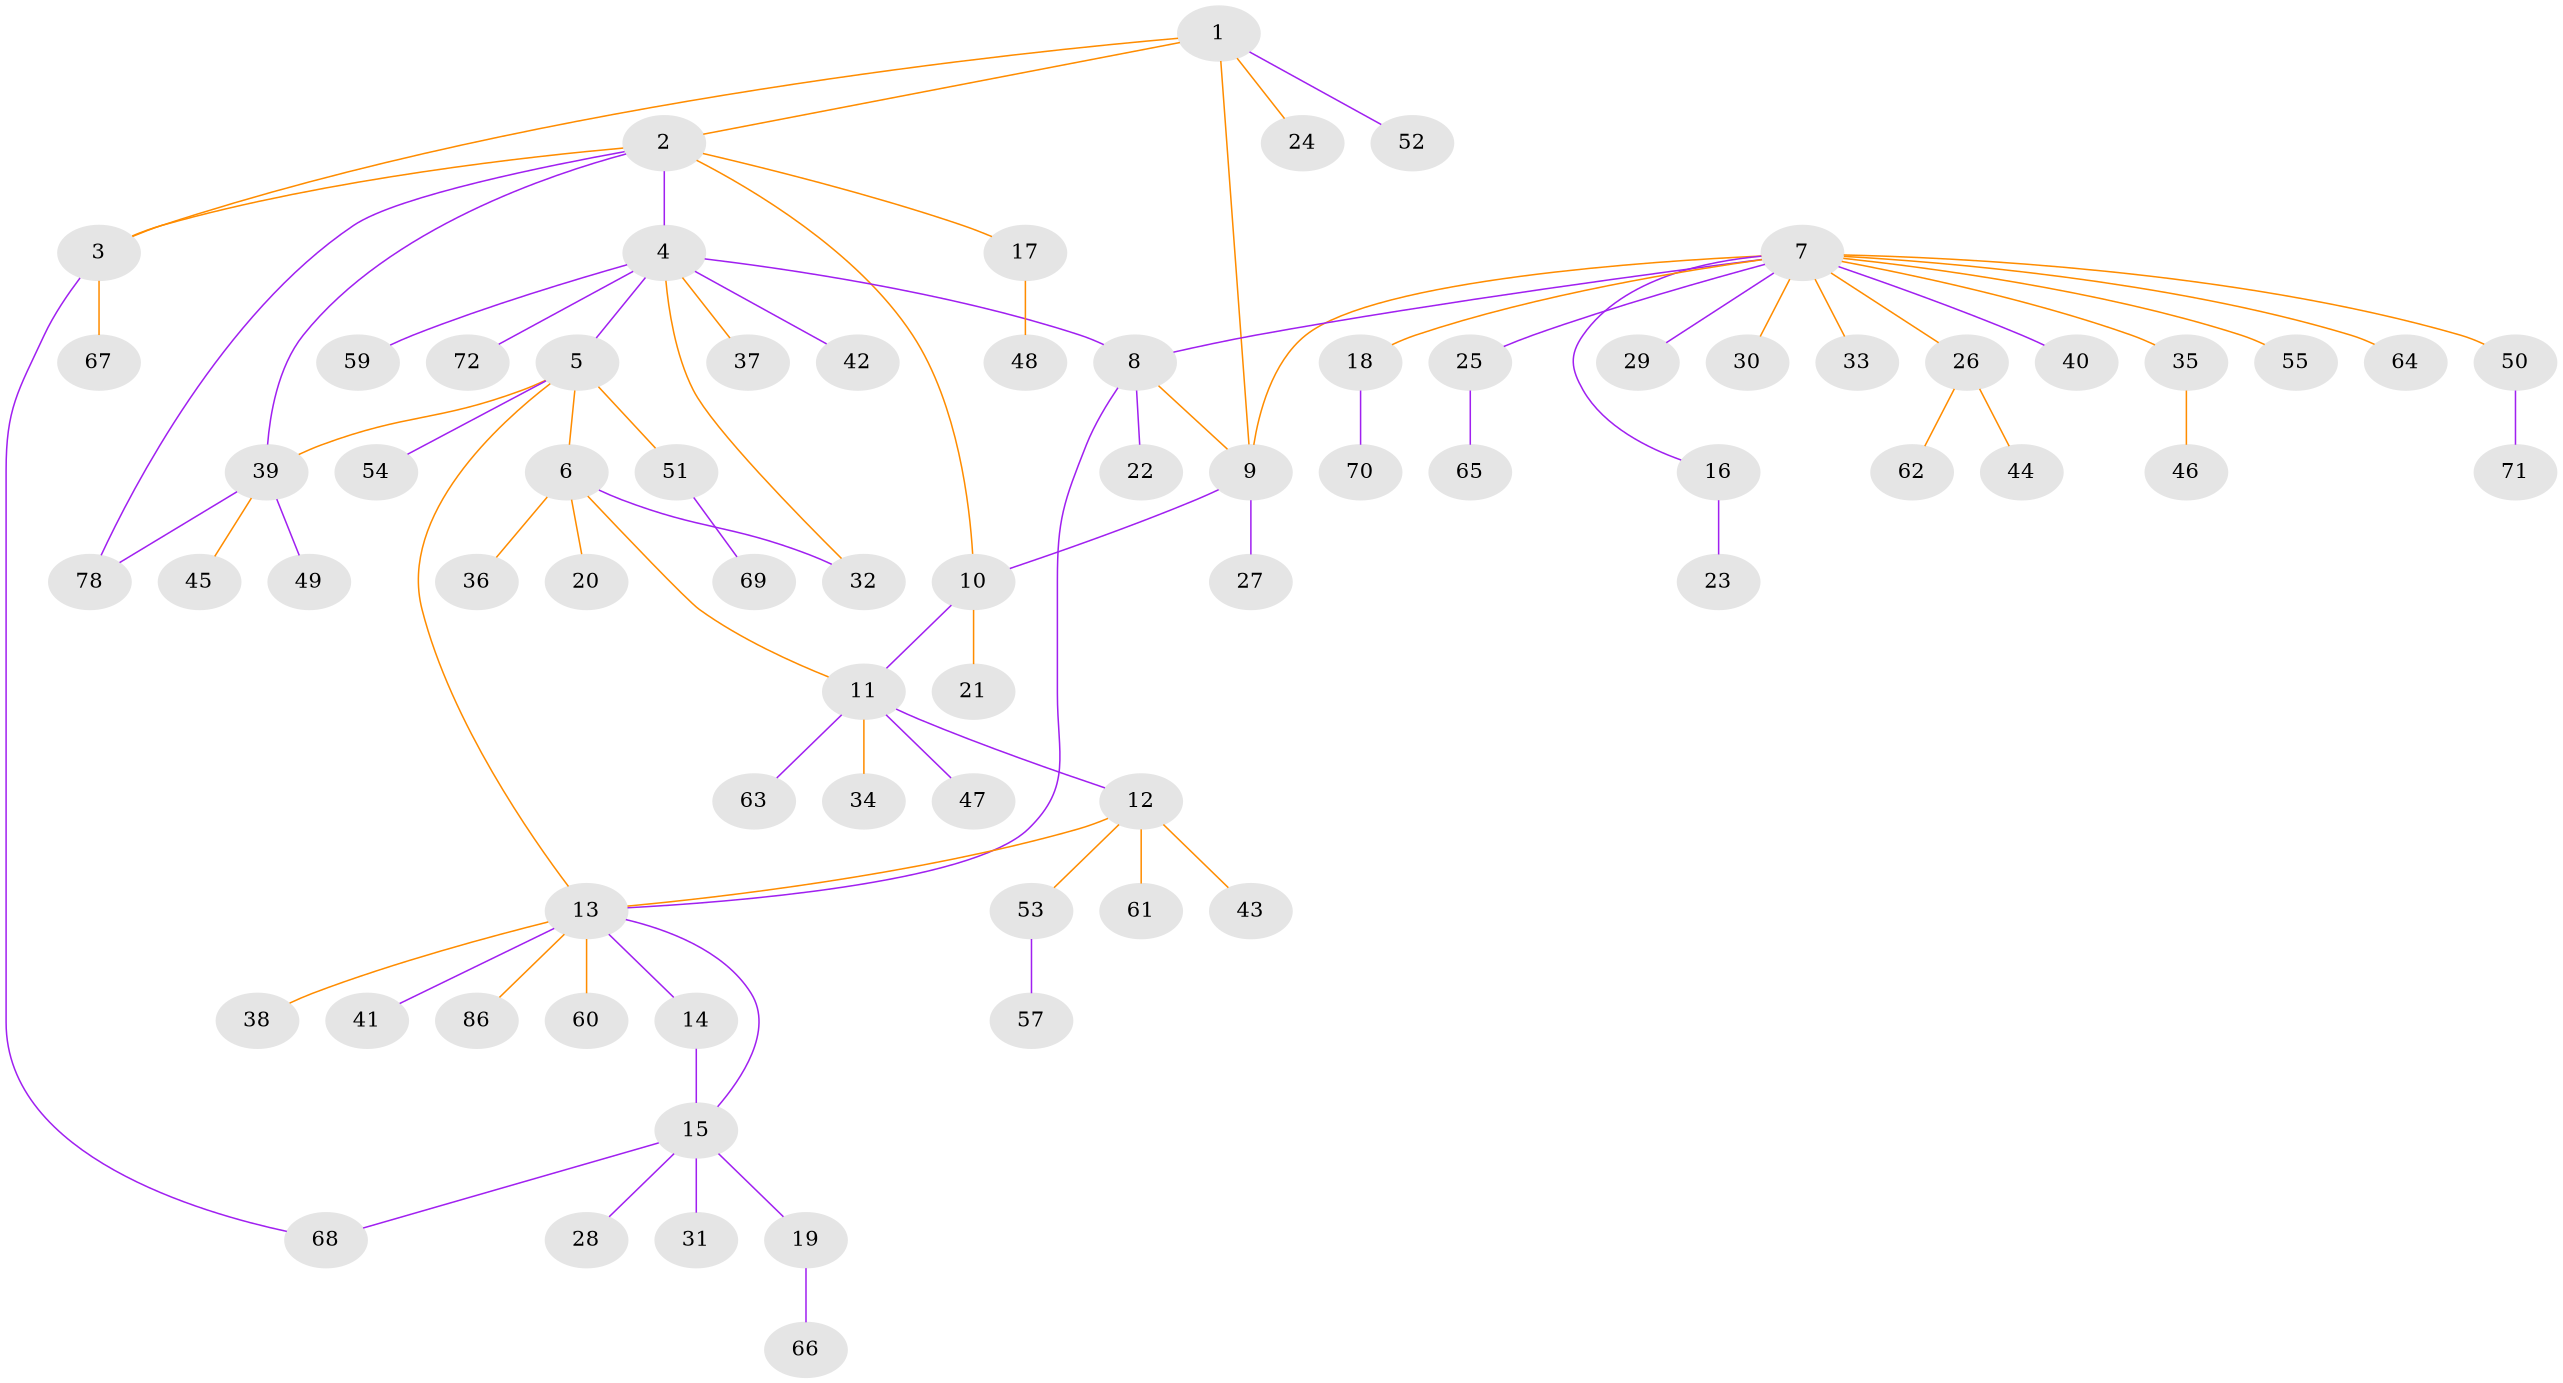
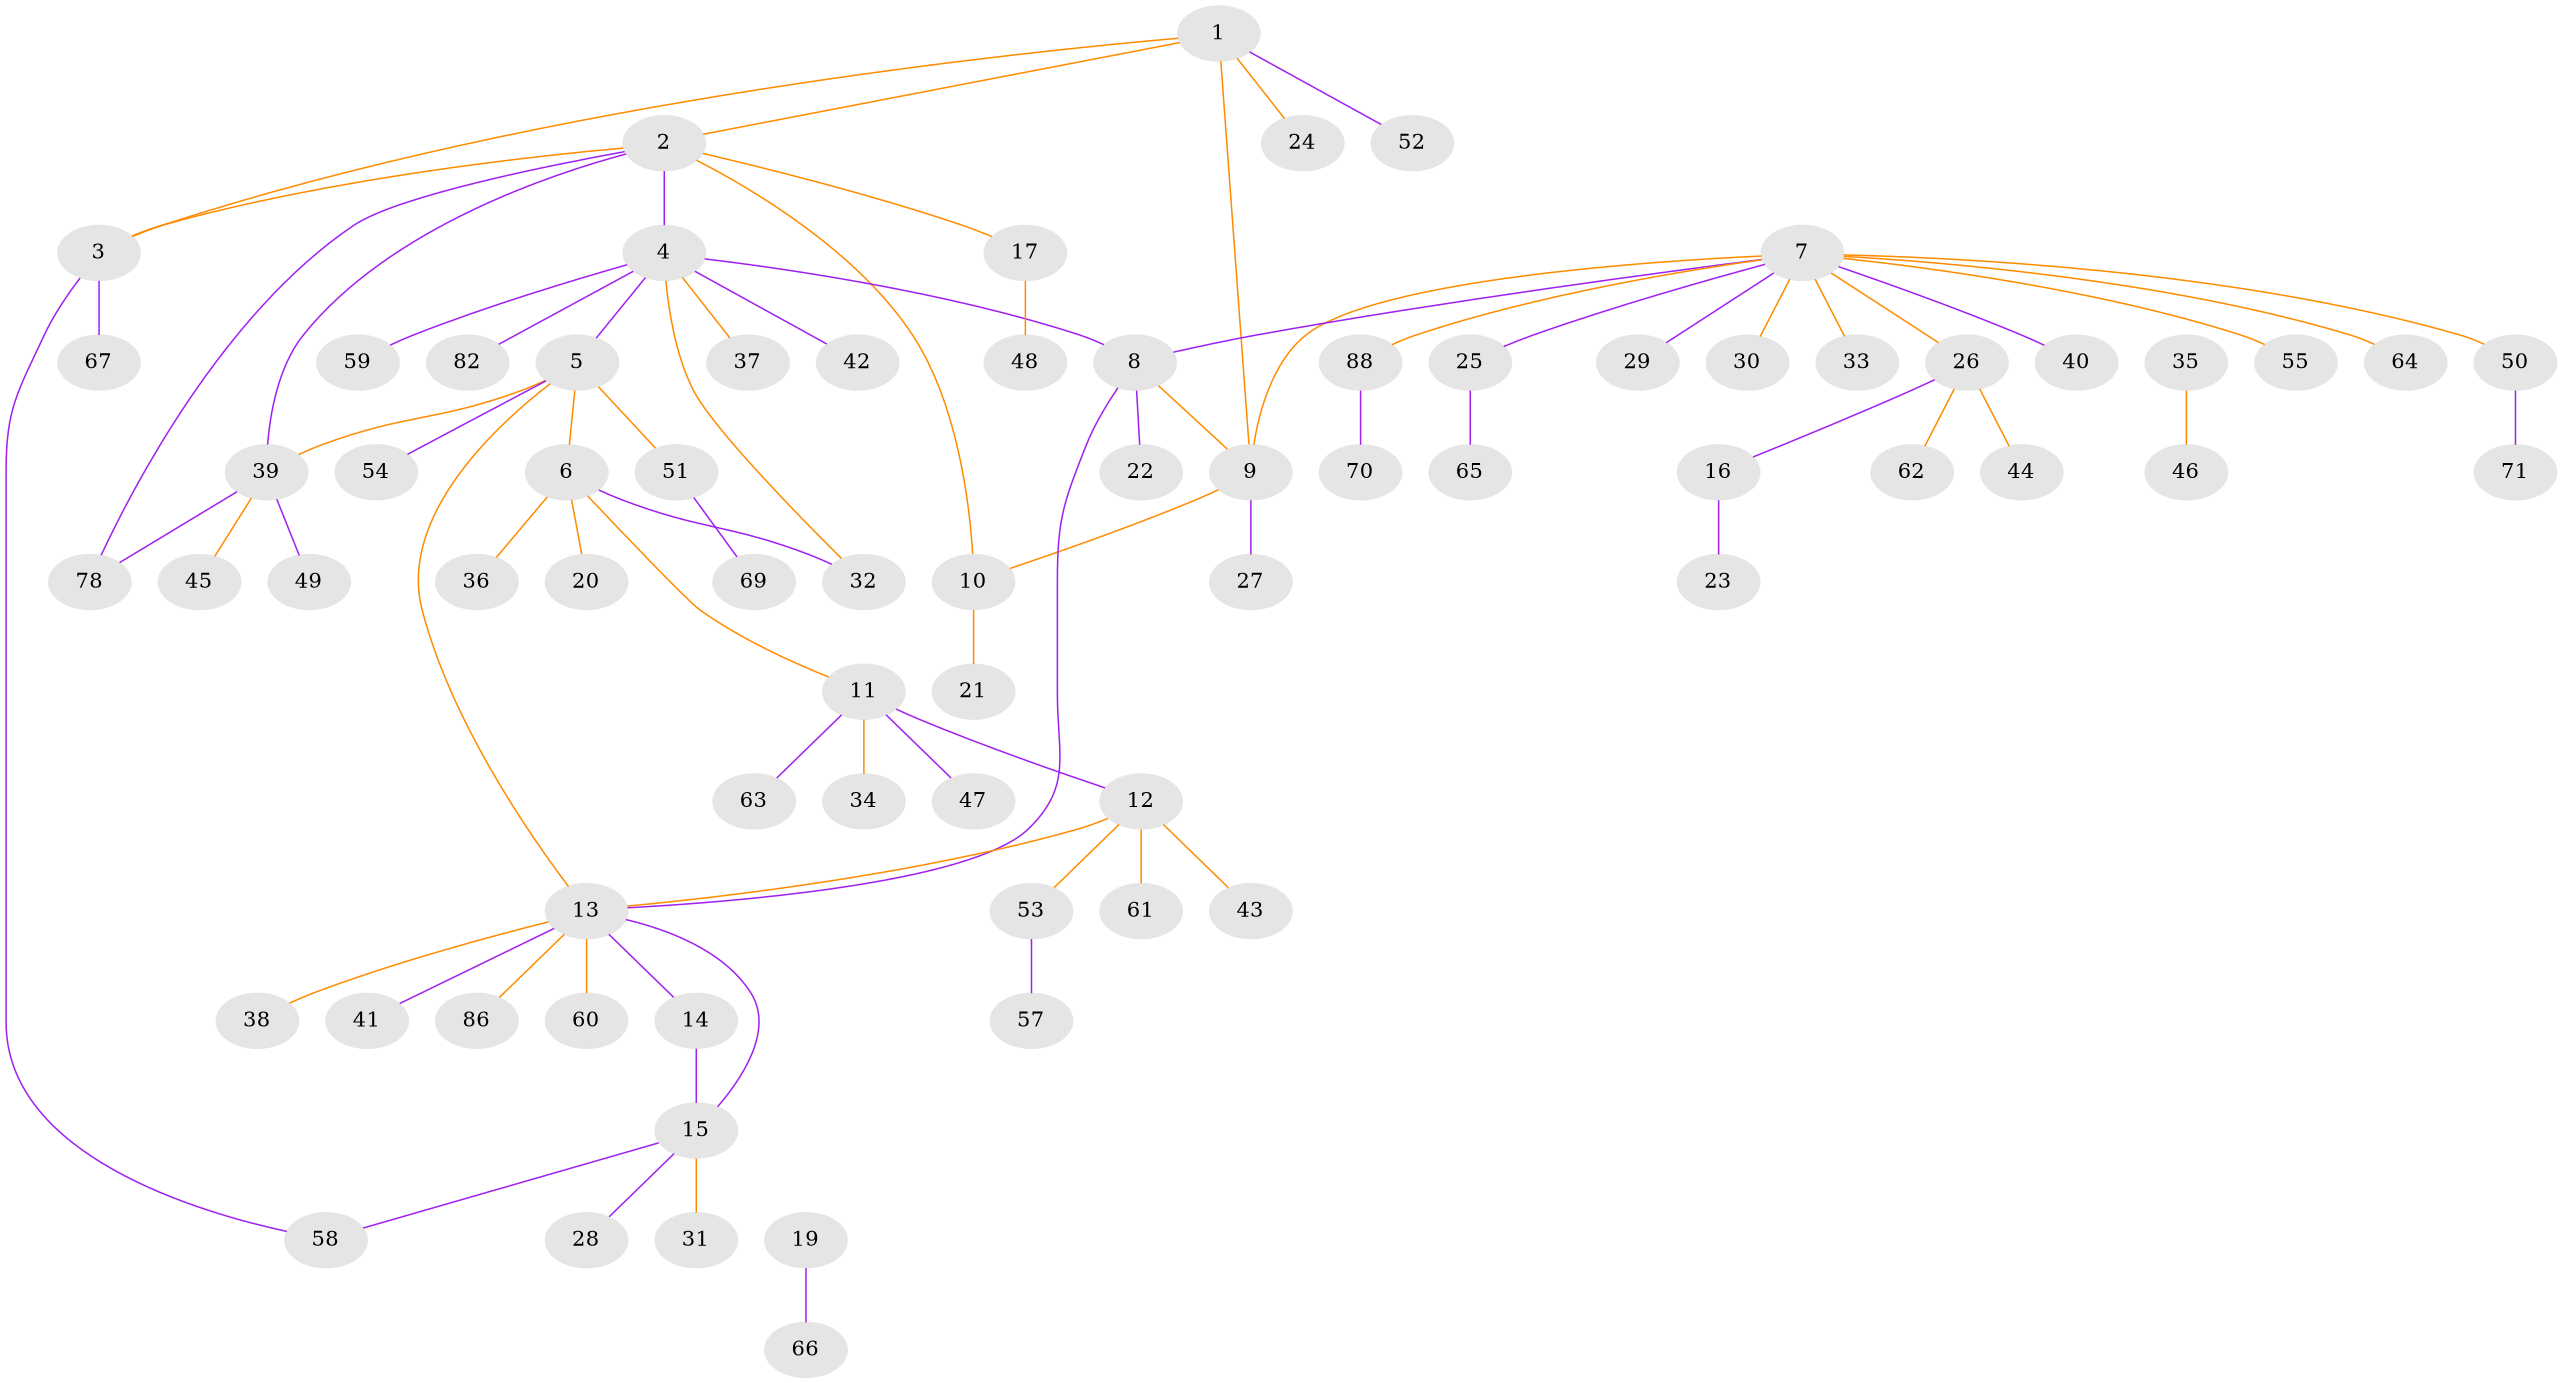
edge "7" -- "35": removed
edge "3" -- "67": color darkorange -> purple
edge "7" -- "16": now "26" -- "16"
node "72": label "72" -> "82"
node "18": label "18" -> "88"
edge "9" -- "10": color purple -> darkorange
edge "10" -- "11": removed
edge "15" -- "19": removed
edge "15" -- "31": color purple -> darkorange
node "68": label "68" -> "58"
